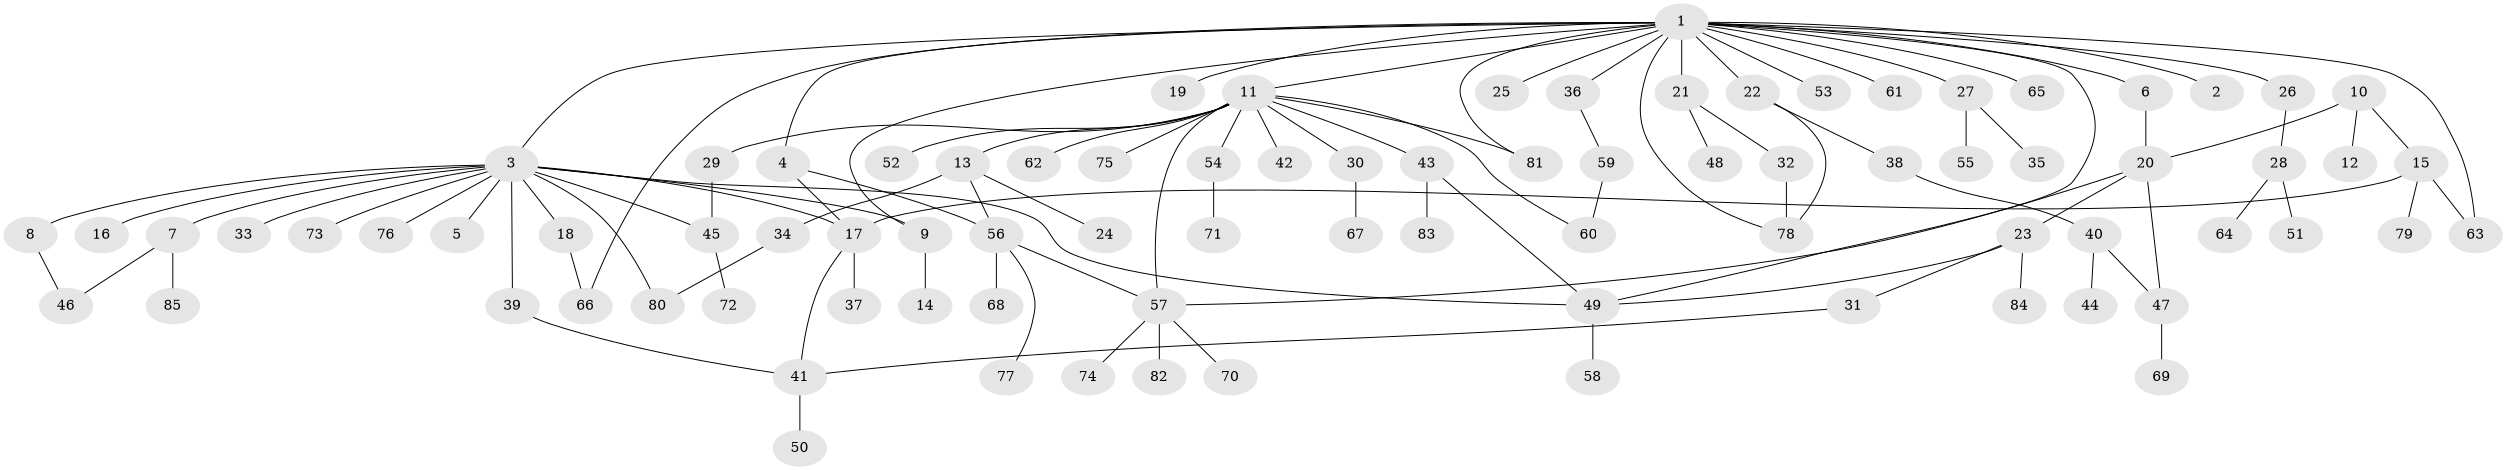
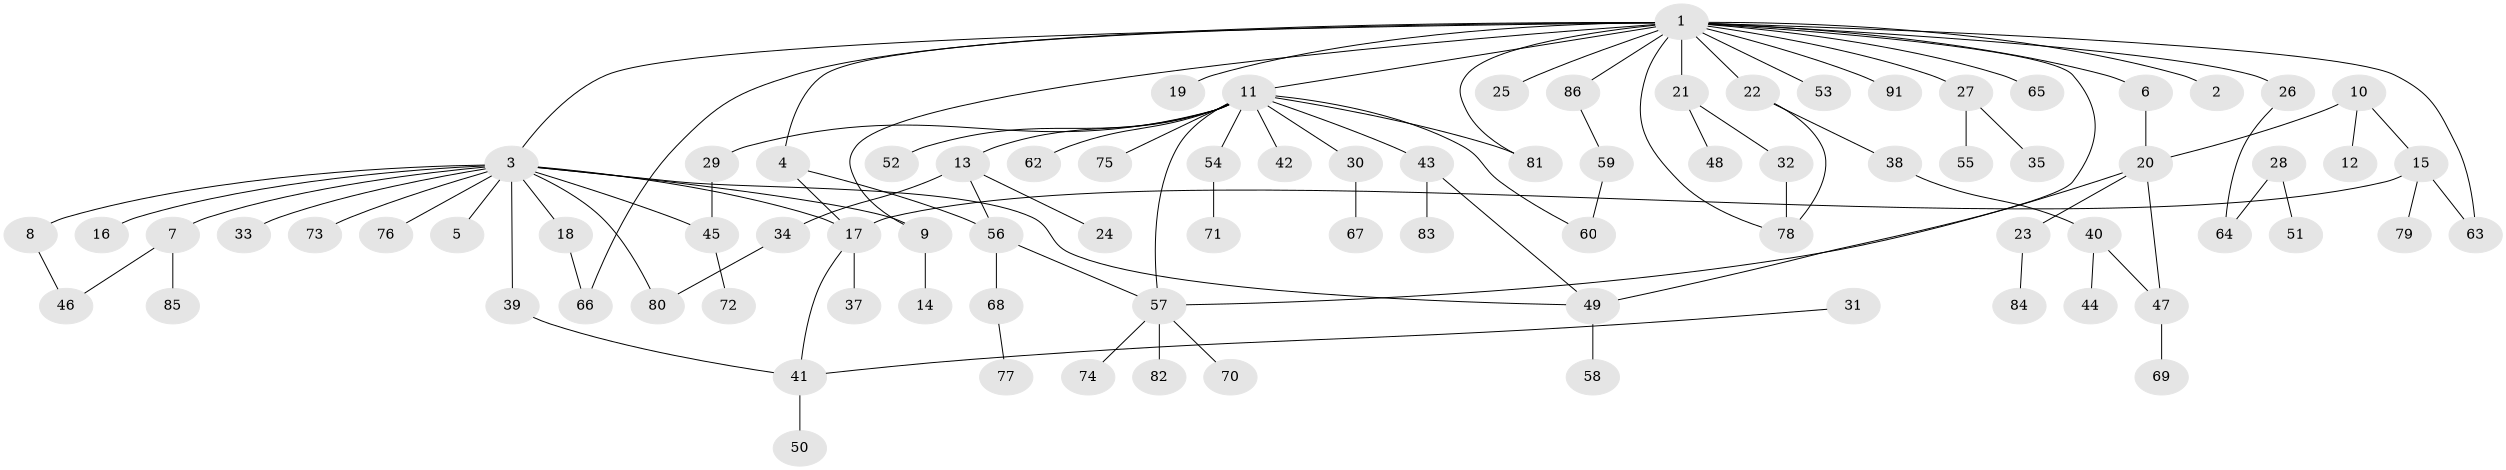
node "36": label "36" -> "86"
node "61": label "61" -> "91"
edge "26" -- "28": now "26" -- "64"
edge "23" -- "31": removed
edge "23" -- "49": removed
edge "56" -- "77": now "68" -- "77"
